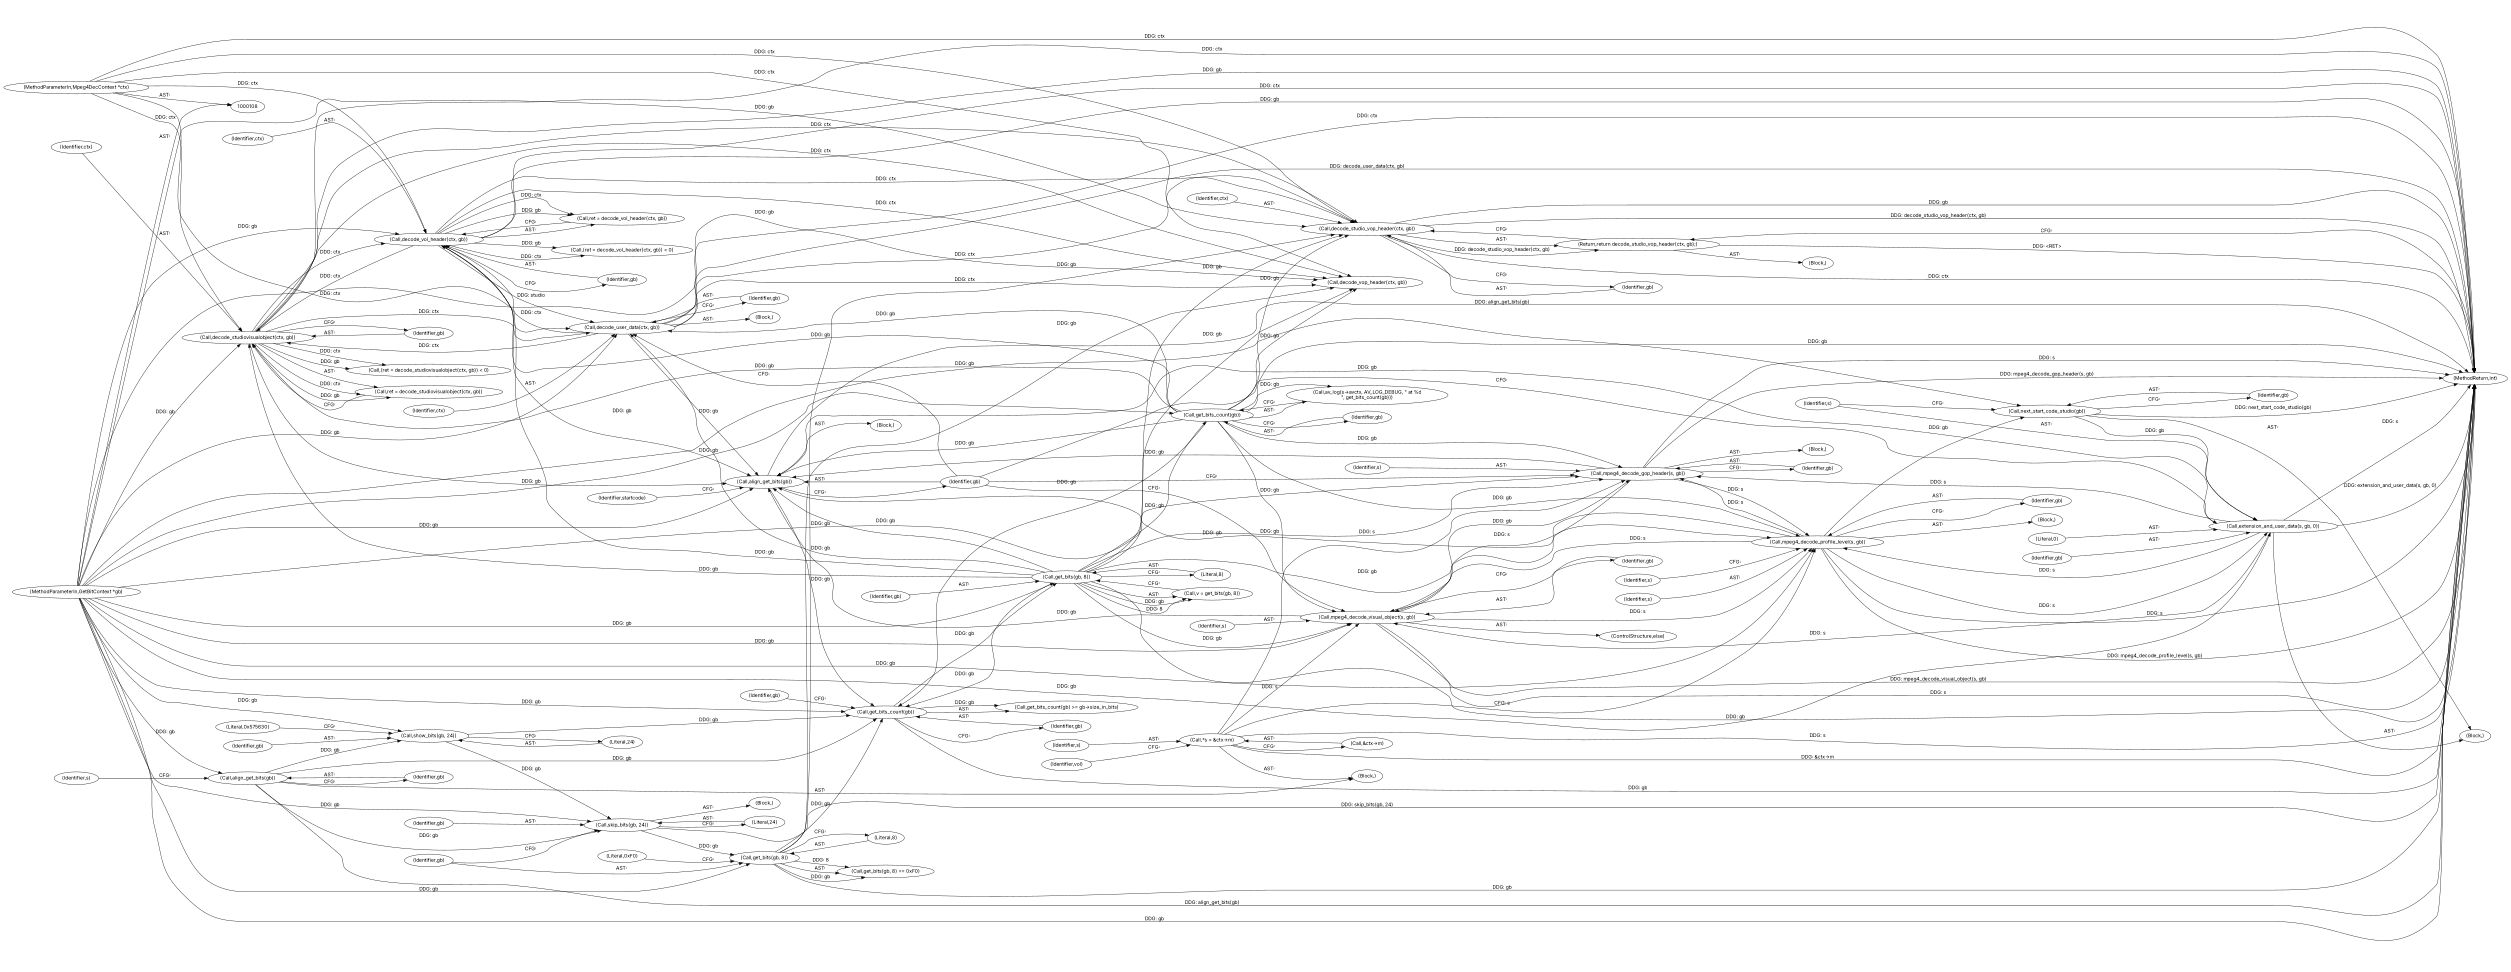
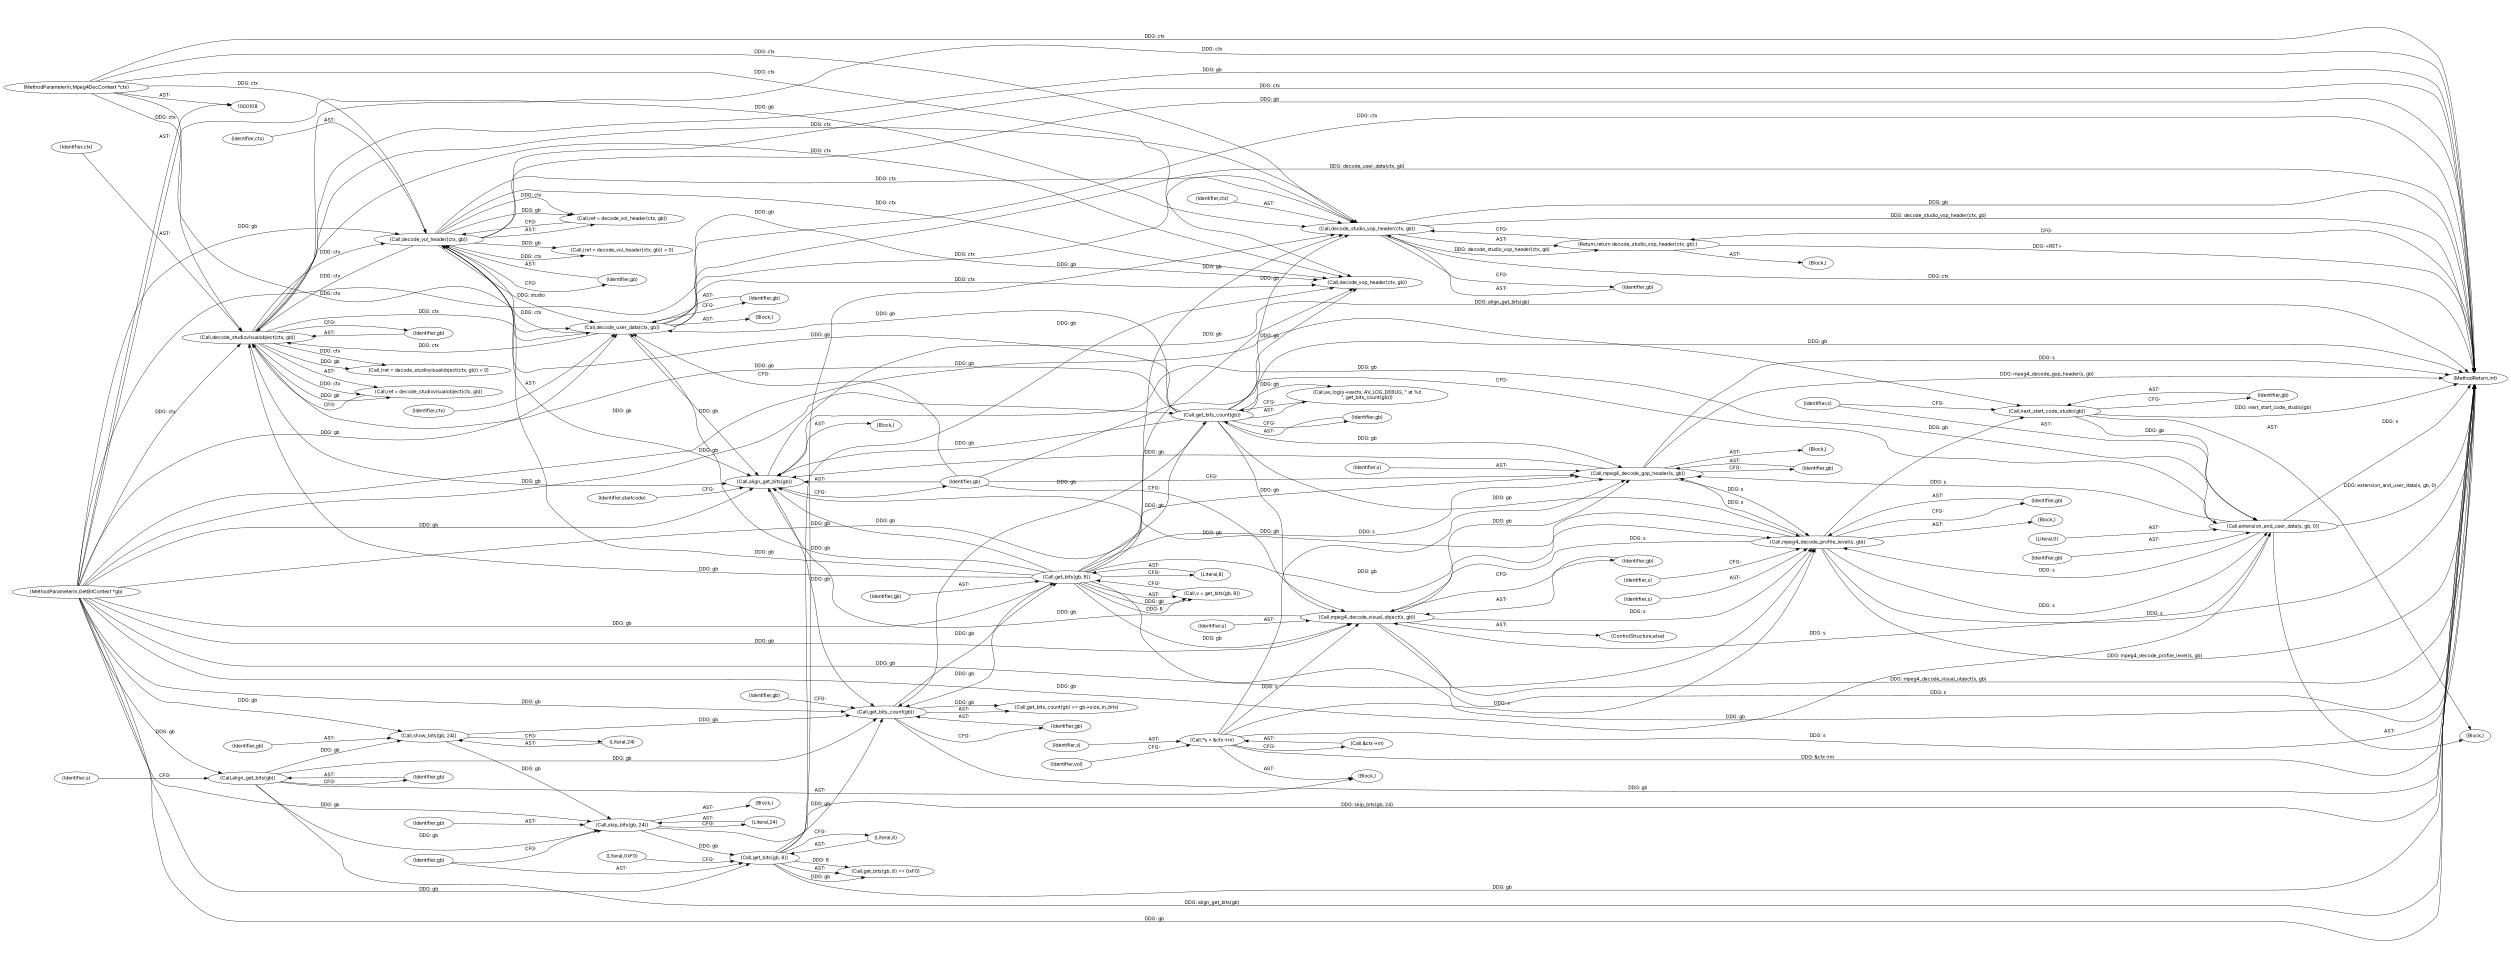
edge "(MethodParameterIn,GetBitContext *gb)" -> "(Call,decode_studiovisualobject(ctx, gb))": label "DDG: gb" -> "DDG: ctx"
edge "(Call,mpeg4_decode_gop_header(s, gb))" -> "(Call,mpeg4_decode_visual_object(s, gb))": removed, label "DDG: s"
edge "(Call,*s = &ctx->m)" -> "(Call,mpeg4_decode_profile_level(s, gb))": label "CFG: s" -> "DDG: s"
node "(Literal,0x575630)": removed
